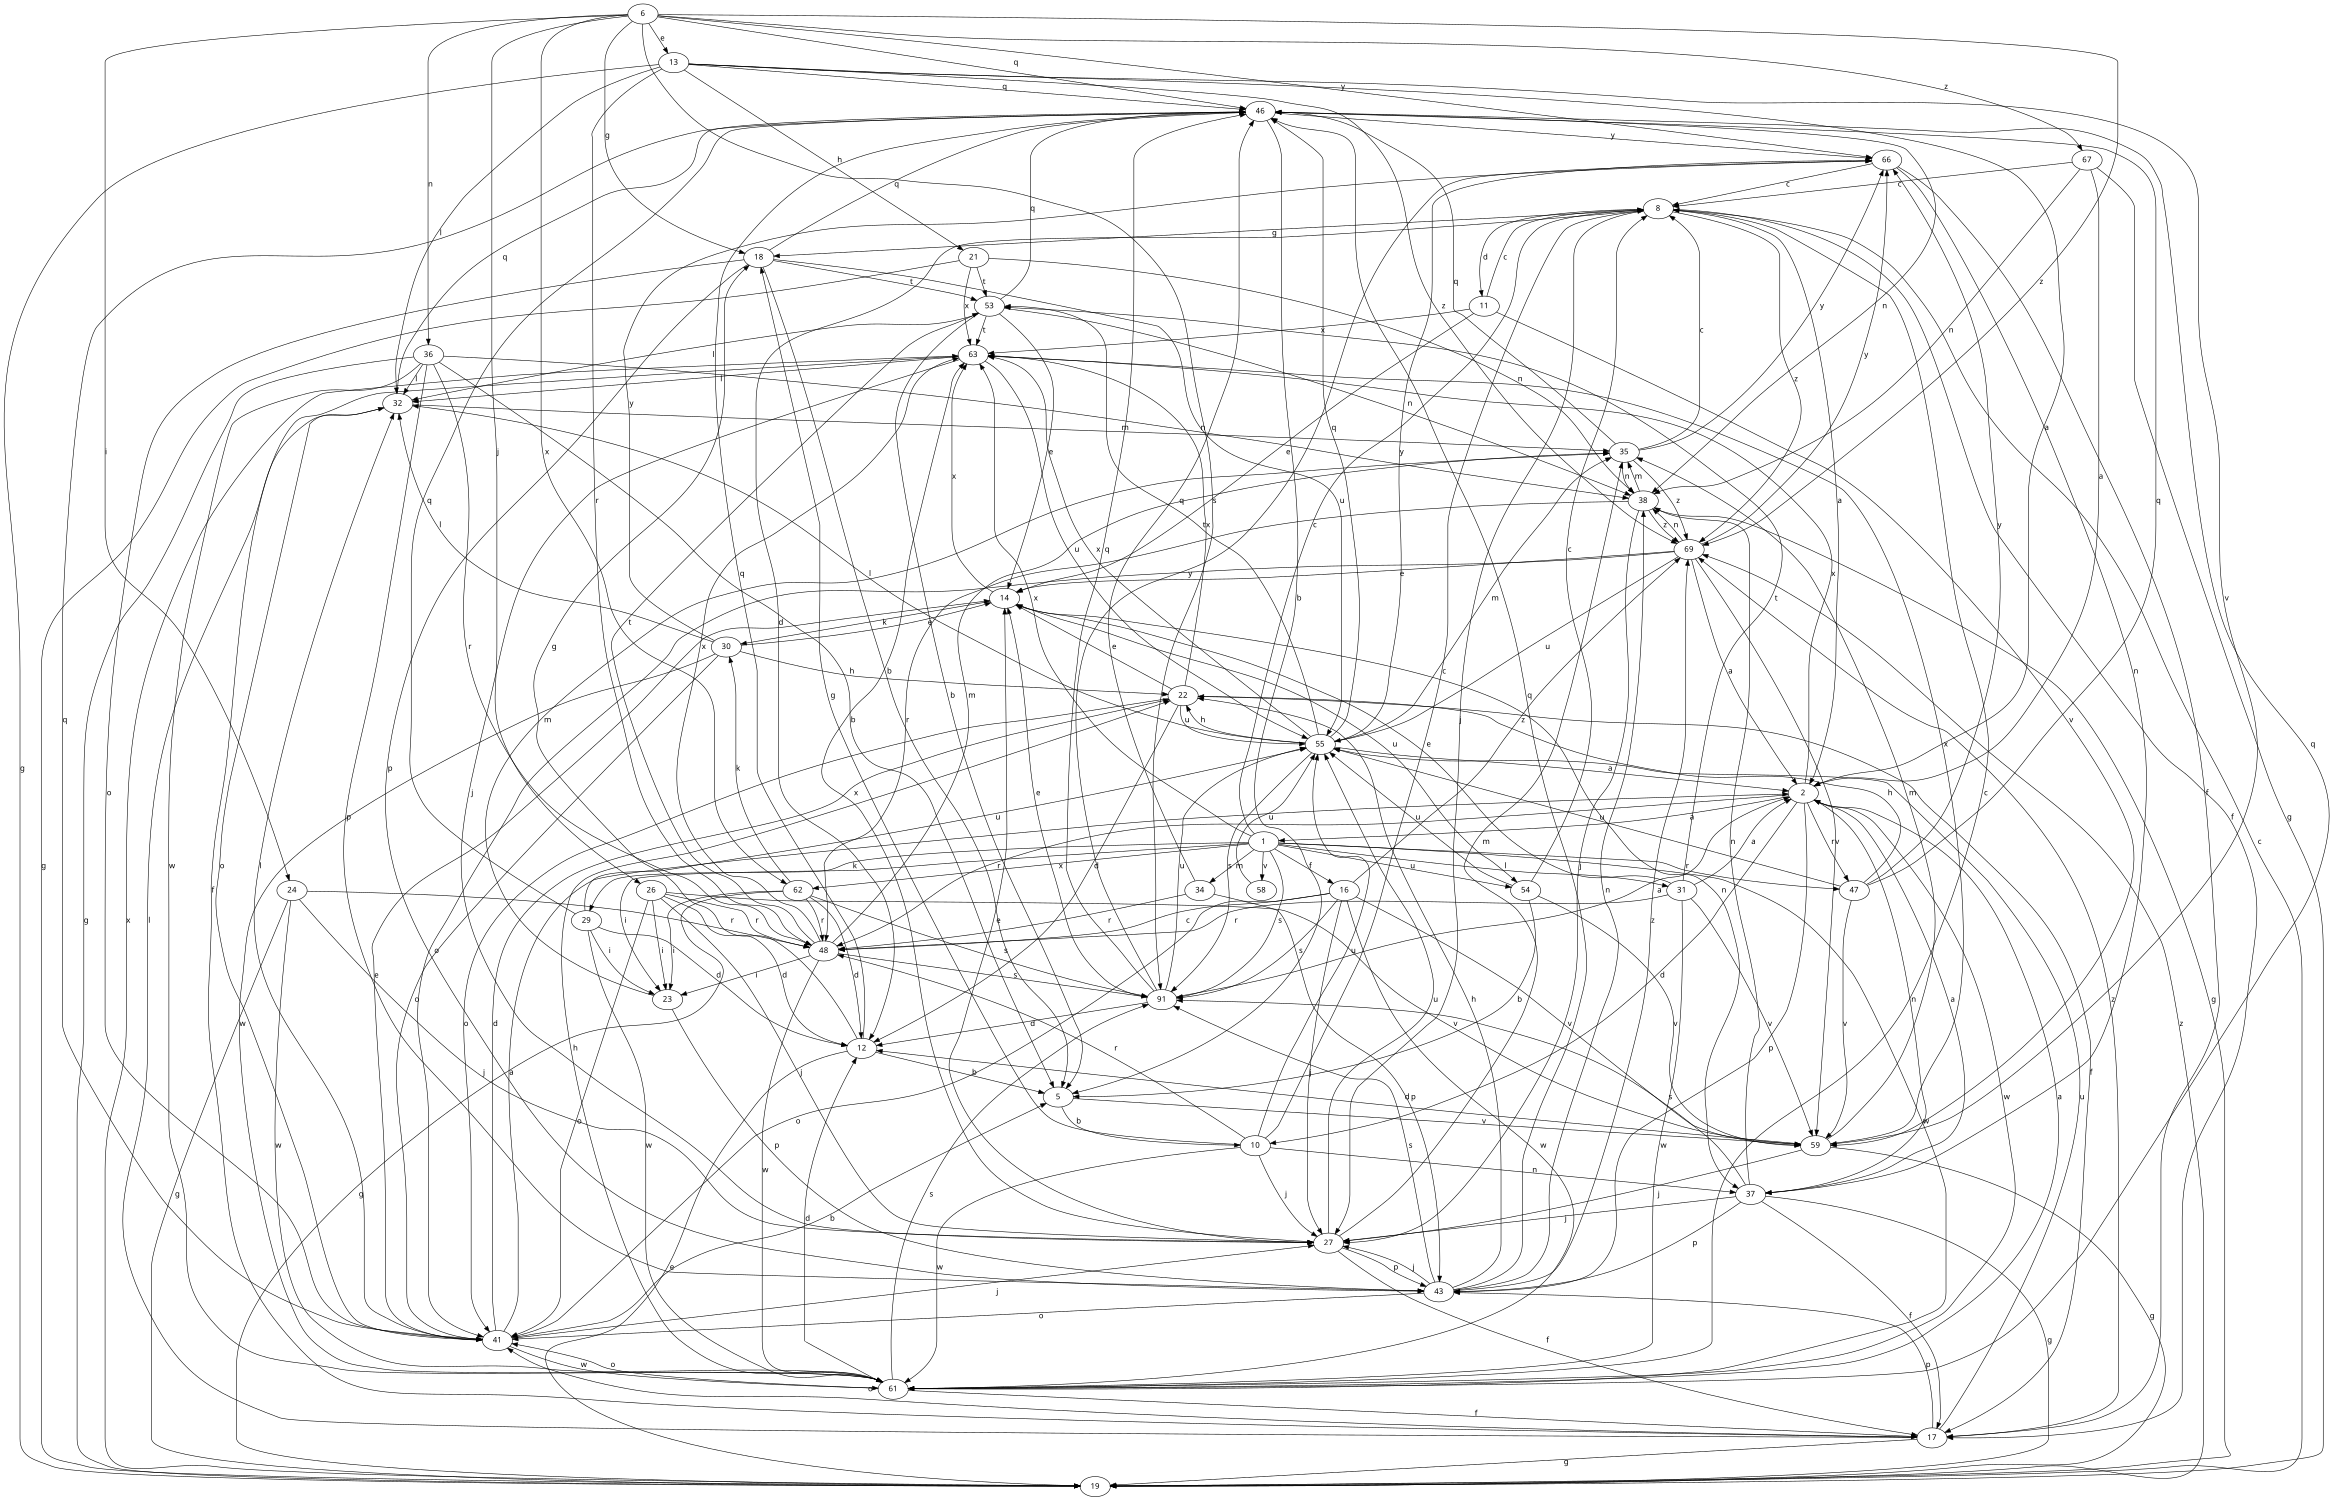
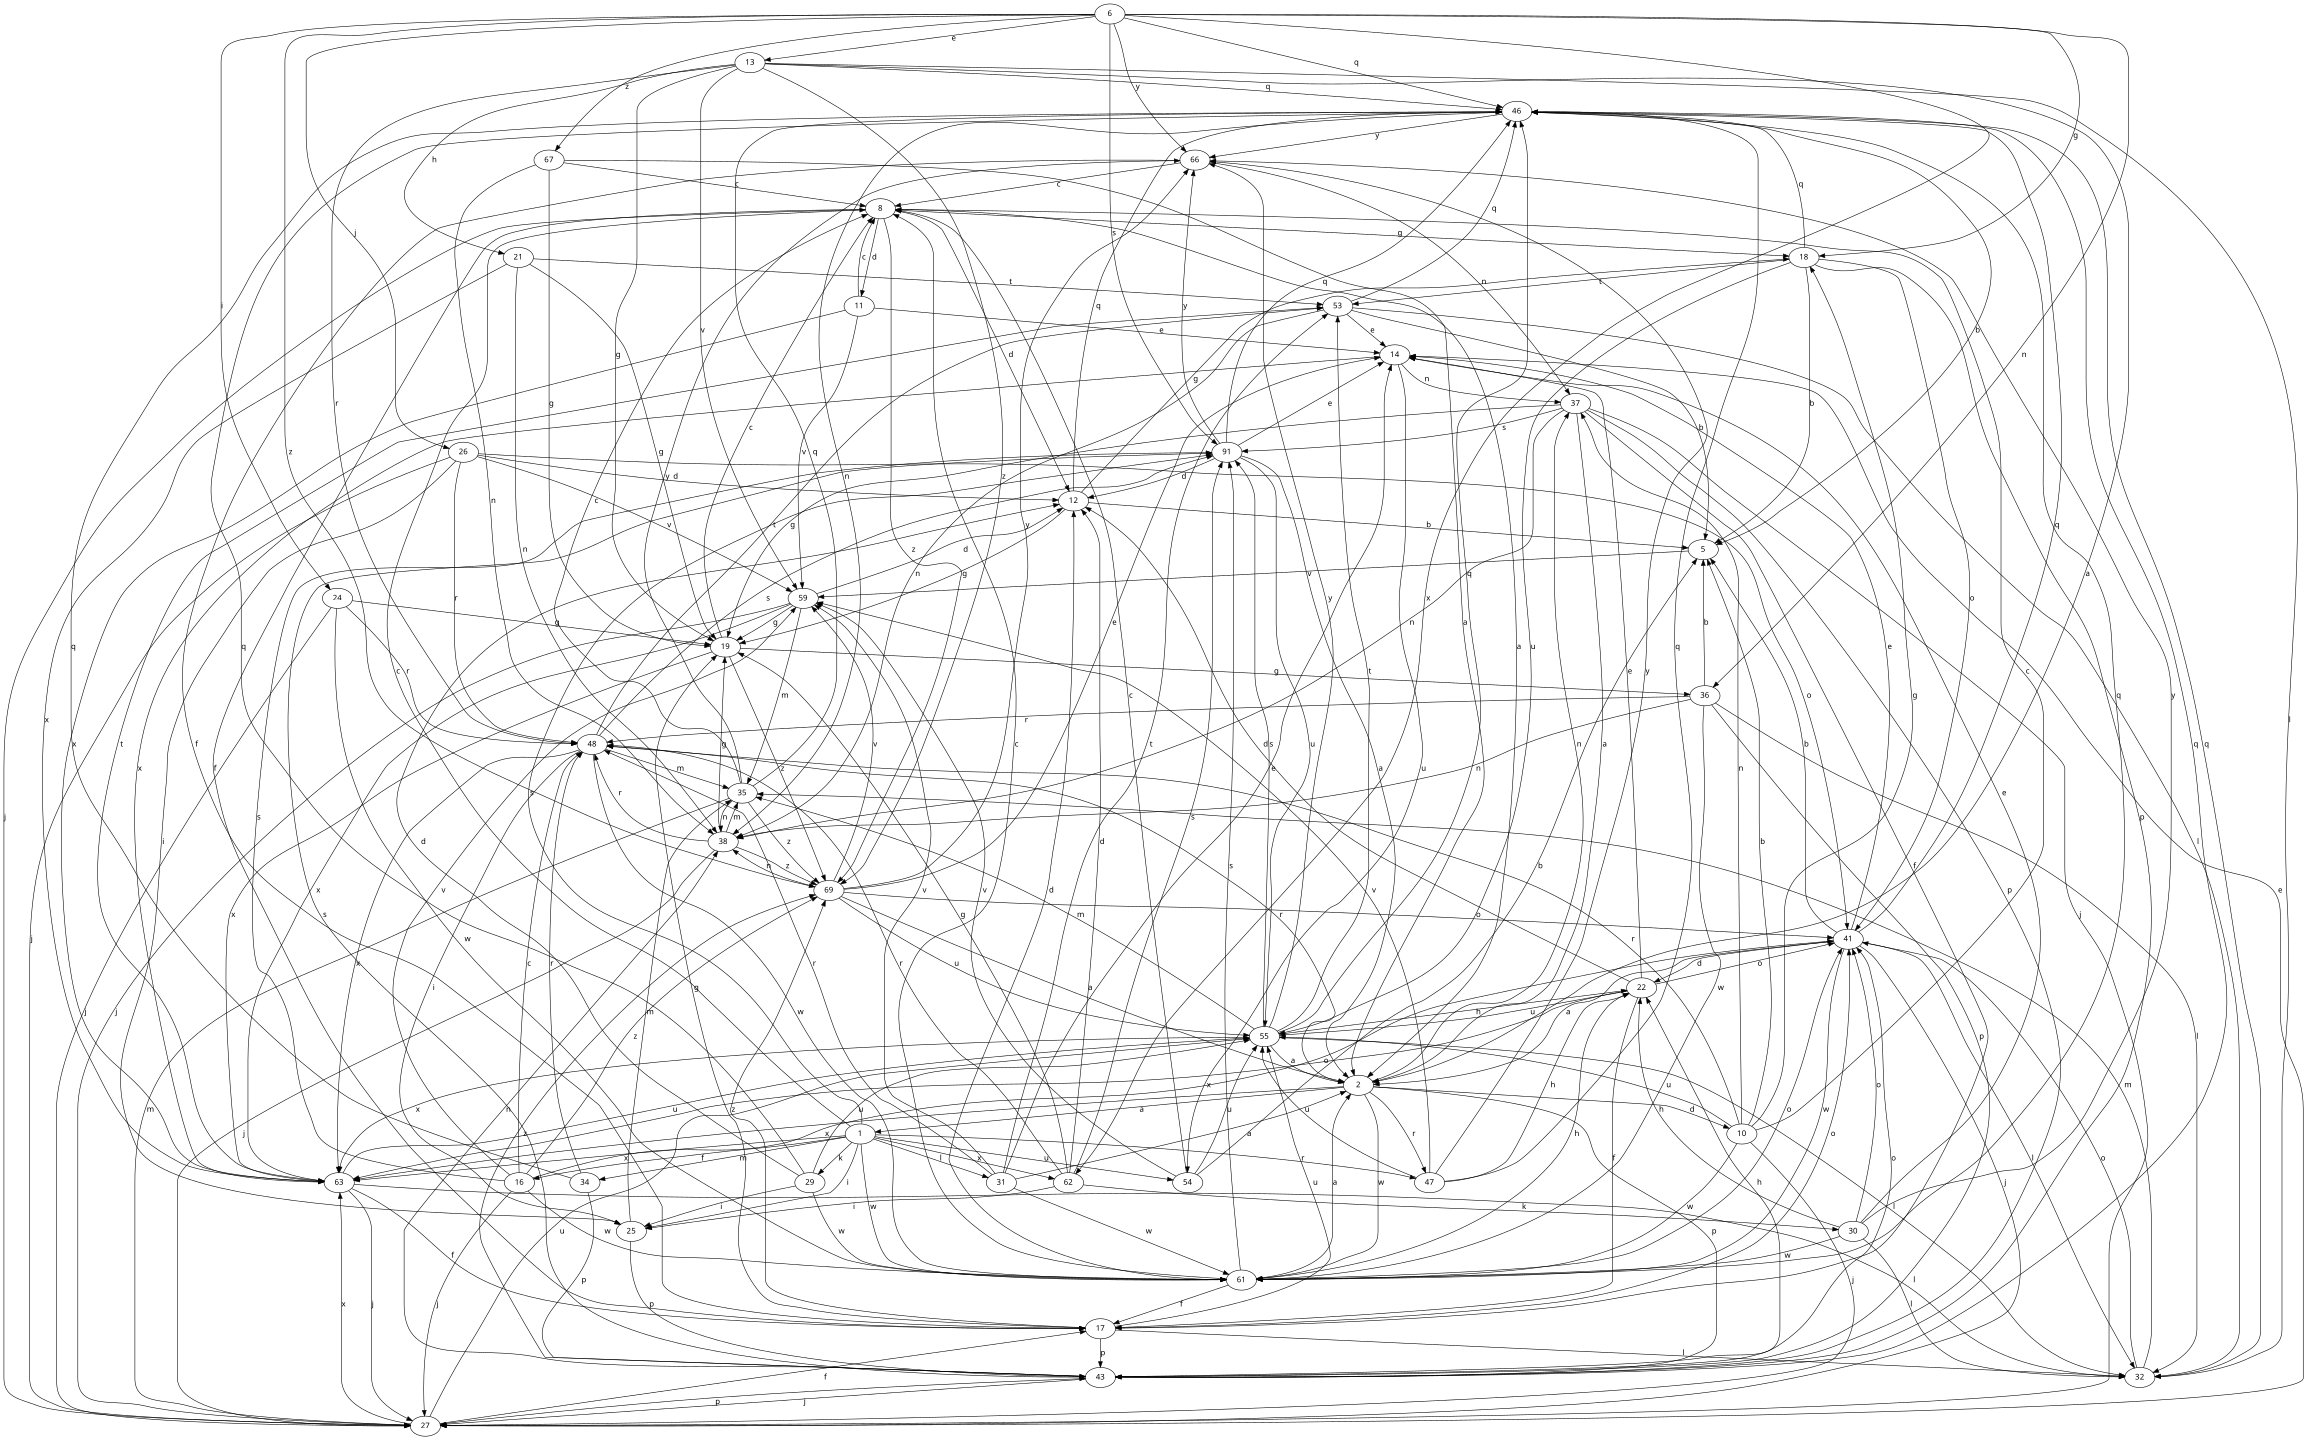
edge "53" -> "63": reversed
edge "14" -> "30": removed, label "k"
node "58": removed
edge "27" -> "35": reversed
node "23": label "23" -> "25"
edge "5" -> "10": reversed
edge "12" -> "19": label "e" -> "g"
edge "36" -> "19": reversed
